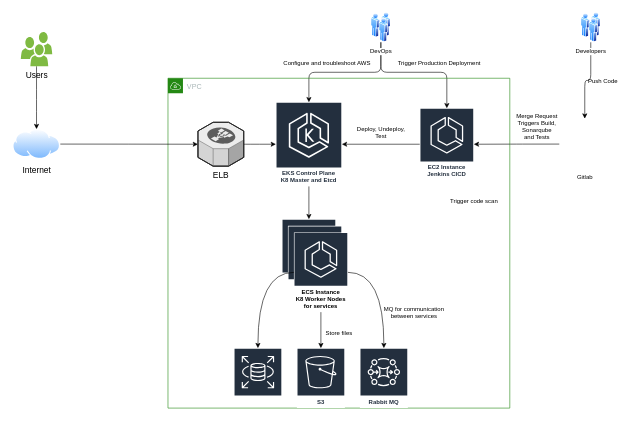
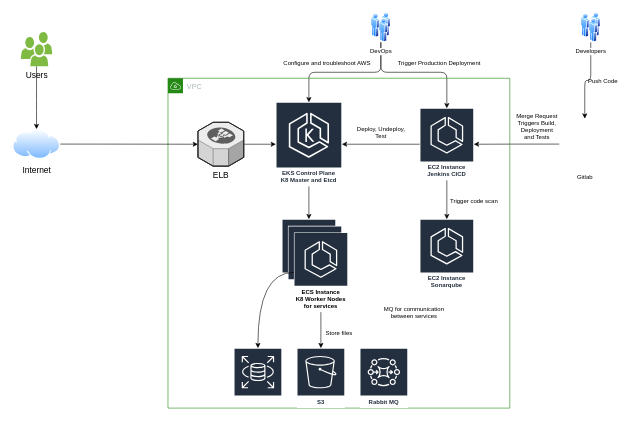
node "Merge Request Triggers Build, Sonarqube and Tests": label "Merge Request Triggers Build, Sonarqube and Tests" -> "Merge Request Triggers Build, Deployment and Tests"
edge "EC2 Instance Jenkins CICD" -> "EC2 Instance Sonarqube": added
node "EC2 Instance Sonarqube": added
edge "ECS Instance K8 Worker Nodes for services" -> "Rabbit MQ": removed
